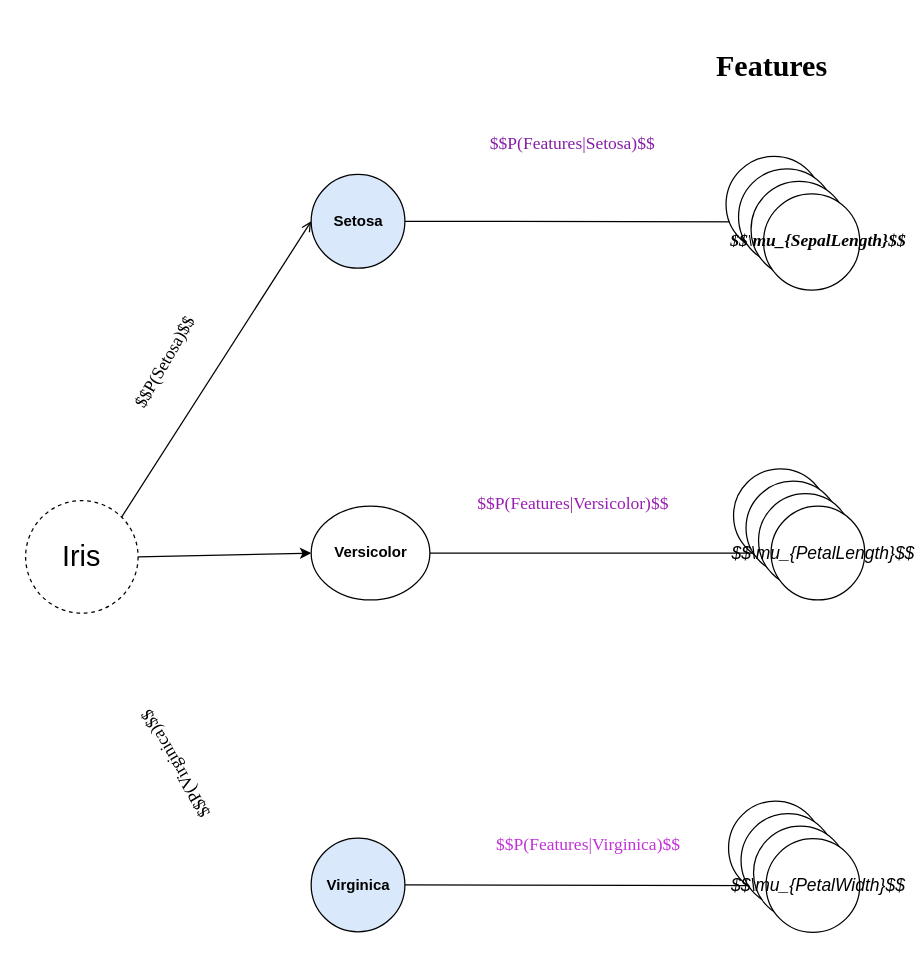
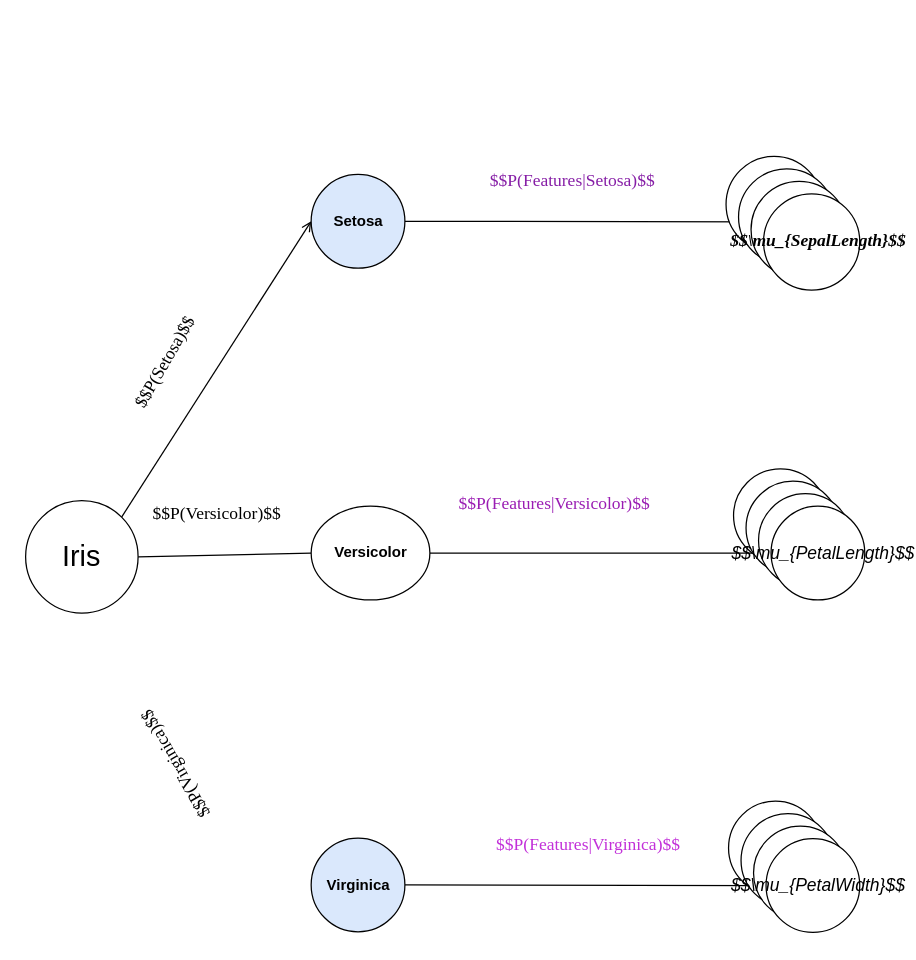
node "Features": removed
node "$$P(Features|Setosa)$$": moved (588, 143) -> (588, 180)
node "$$P(Features|Versicolor)$$": moved (588, 503) -> (569, 503)
node "$$P(Versicolor)$$": added
edge "Iris" -> "Versicolor": arrowhead classic -> none
node "Iris": style dashed -> solid
